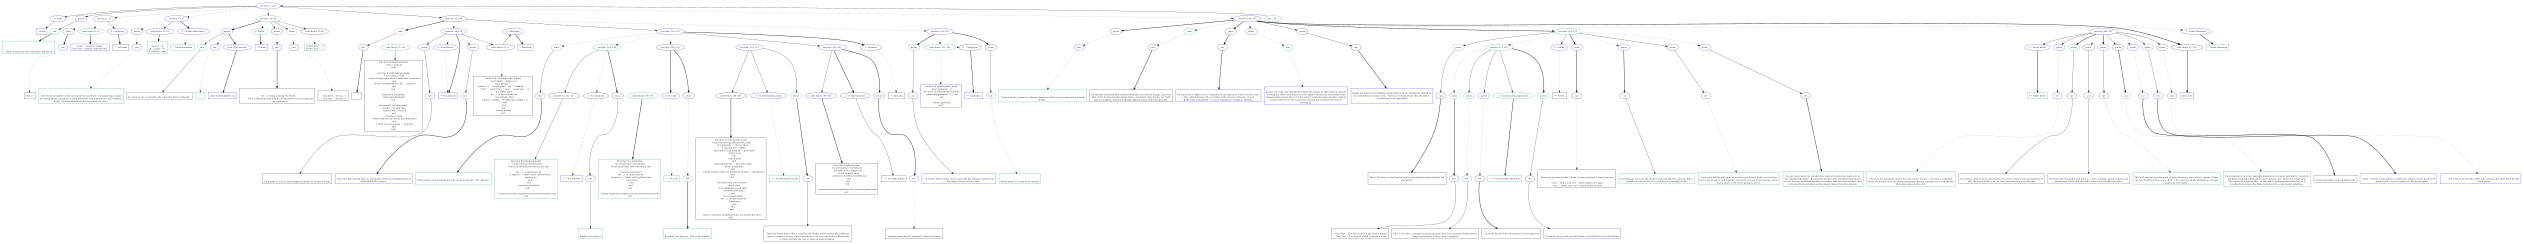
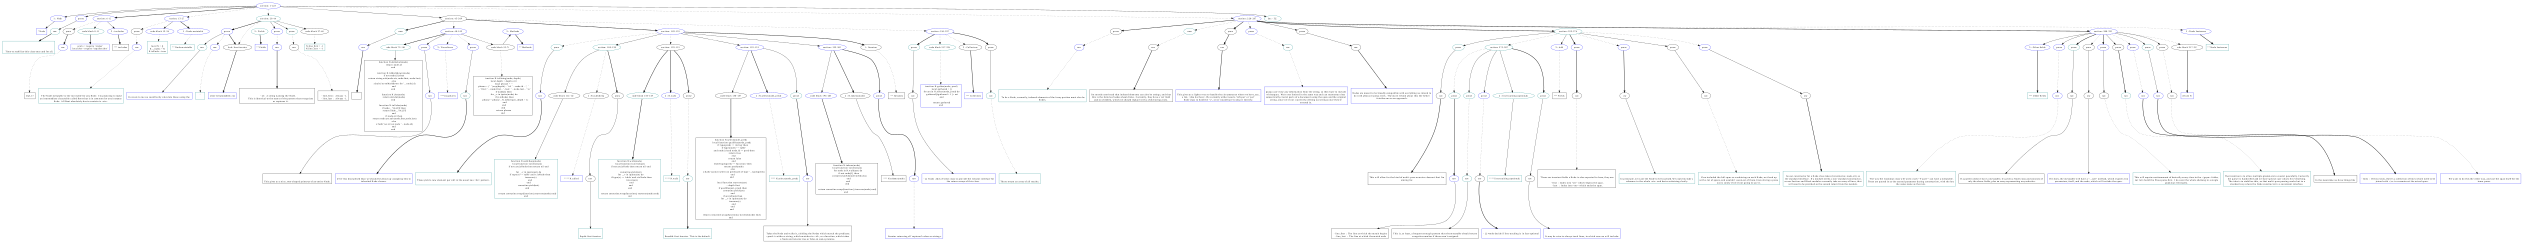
edge "doc - 322" -> "section: 1-227": reversed
edge "section: 1-227" -> "section: 6-12": style dotted -> bold
edge "section: 28-44" -> "2 : Fields": now "section: 28-44" -> "link: line iterator"
edge "section: 228-287" -> "code block 317-319": now "section: 228-287" -> "section: 288-322"
edge "section: 45-209" -> "section: 103-191": style solid -> bold
node "2 : Nodes metatable": label "2 : Nodes metatable" -> "2 : Node metatable"
edge "code block 19-24" -> "local N = {} N.__index = N N.isNode = true": style bold -> dotted
edge "section: 103-191" -> "section: 108-128": style dotted -> solid
edge "section: 103-191" -> "section: 152-191": added
node "link: line iterator": color blue -> black
edge "code block 217-226" -> "3 : Collectors": now "section: 210-227" -> "3 : Collectors"
node "3 : Fields": label "3 : Fields" -> "3 : Add"
edge "section: 48-102" -> "*** Visualizers": now "section: 48-102" -> "code block 72-100"
edge "section: 129-151" -> "code block 133-149": added
edge "section: 152-191" -> "4 : N.select(node, pred)": style solid -> bold
edge "4 : line tracking (optional)" -> "**** line tracking (optional)": style bold -> solid
node "**** N.walkDeep": label "**** N.walkDeep" -> "**** N.called"
node "Iterator returning all 'captured' values as strings.": color black -> blue
node "- [ ] #todo decide if line tracking is in fact optional": color black -> blue
